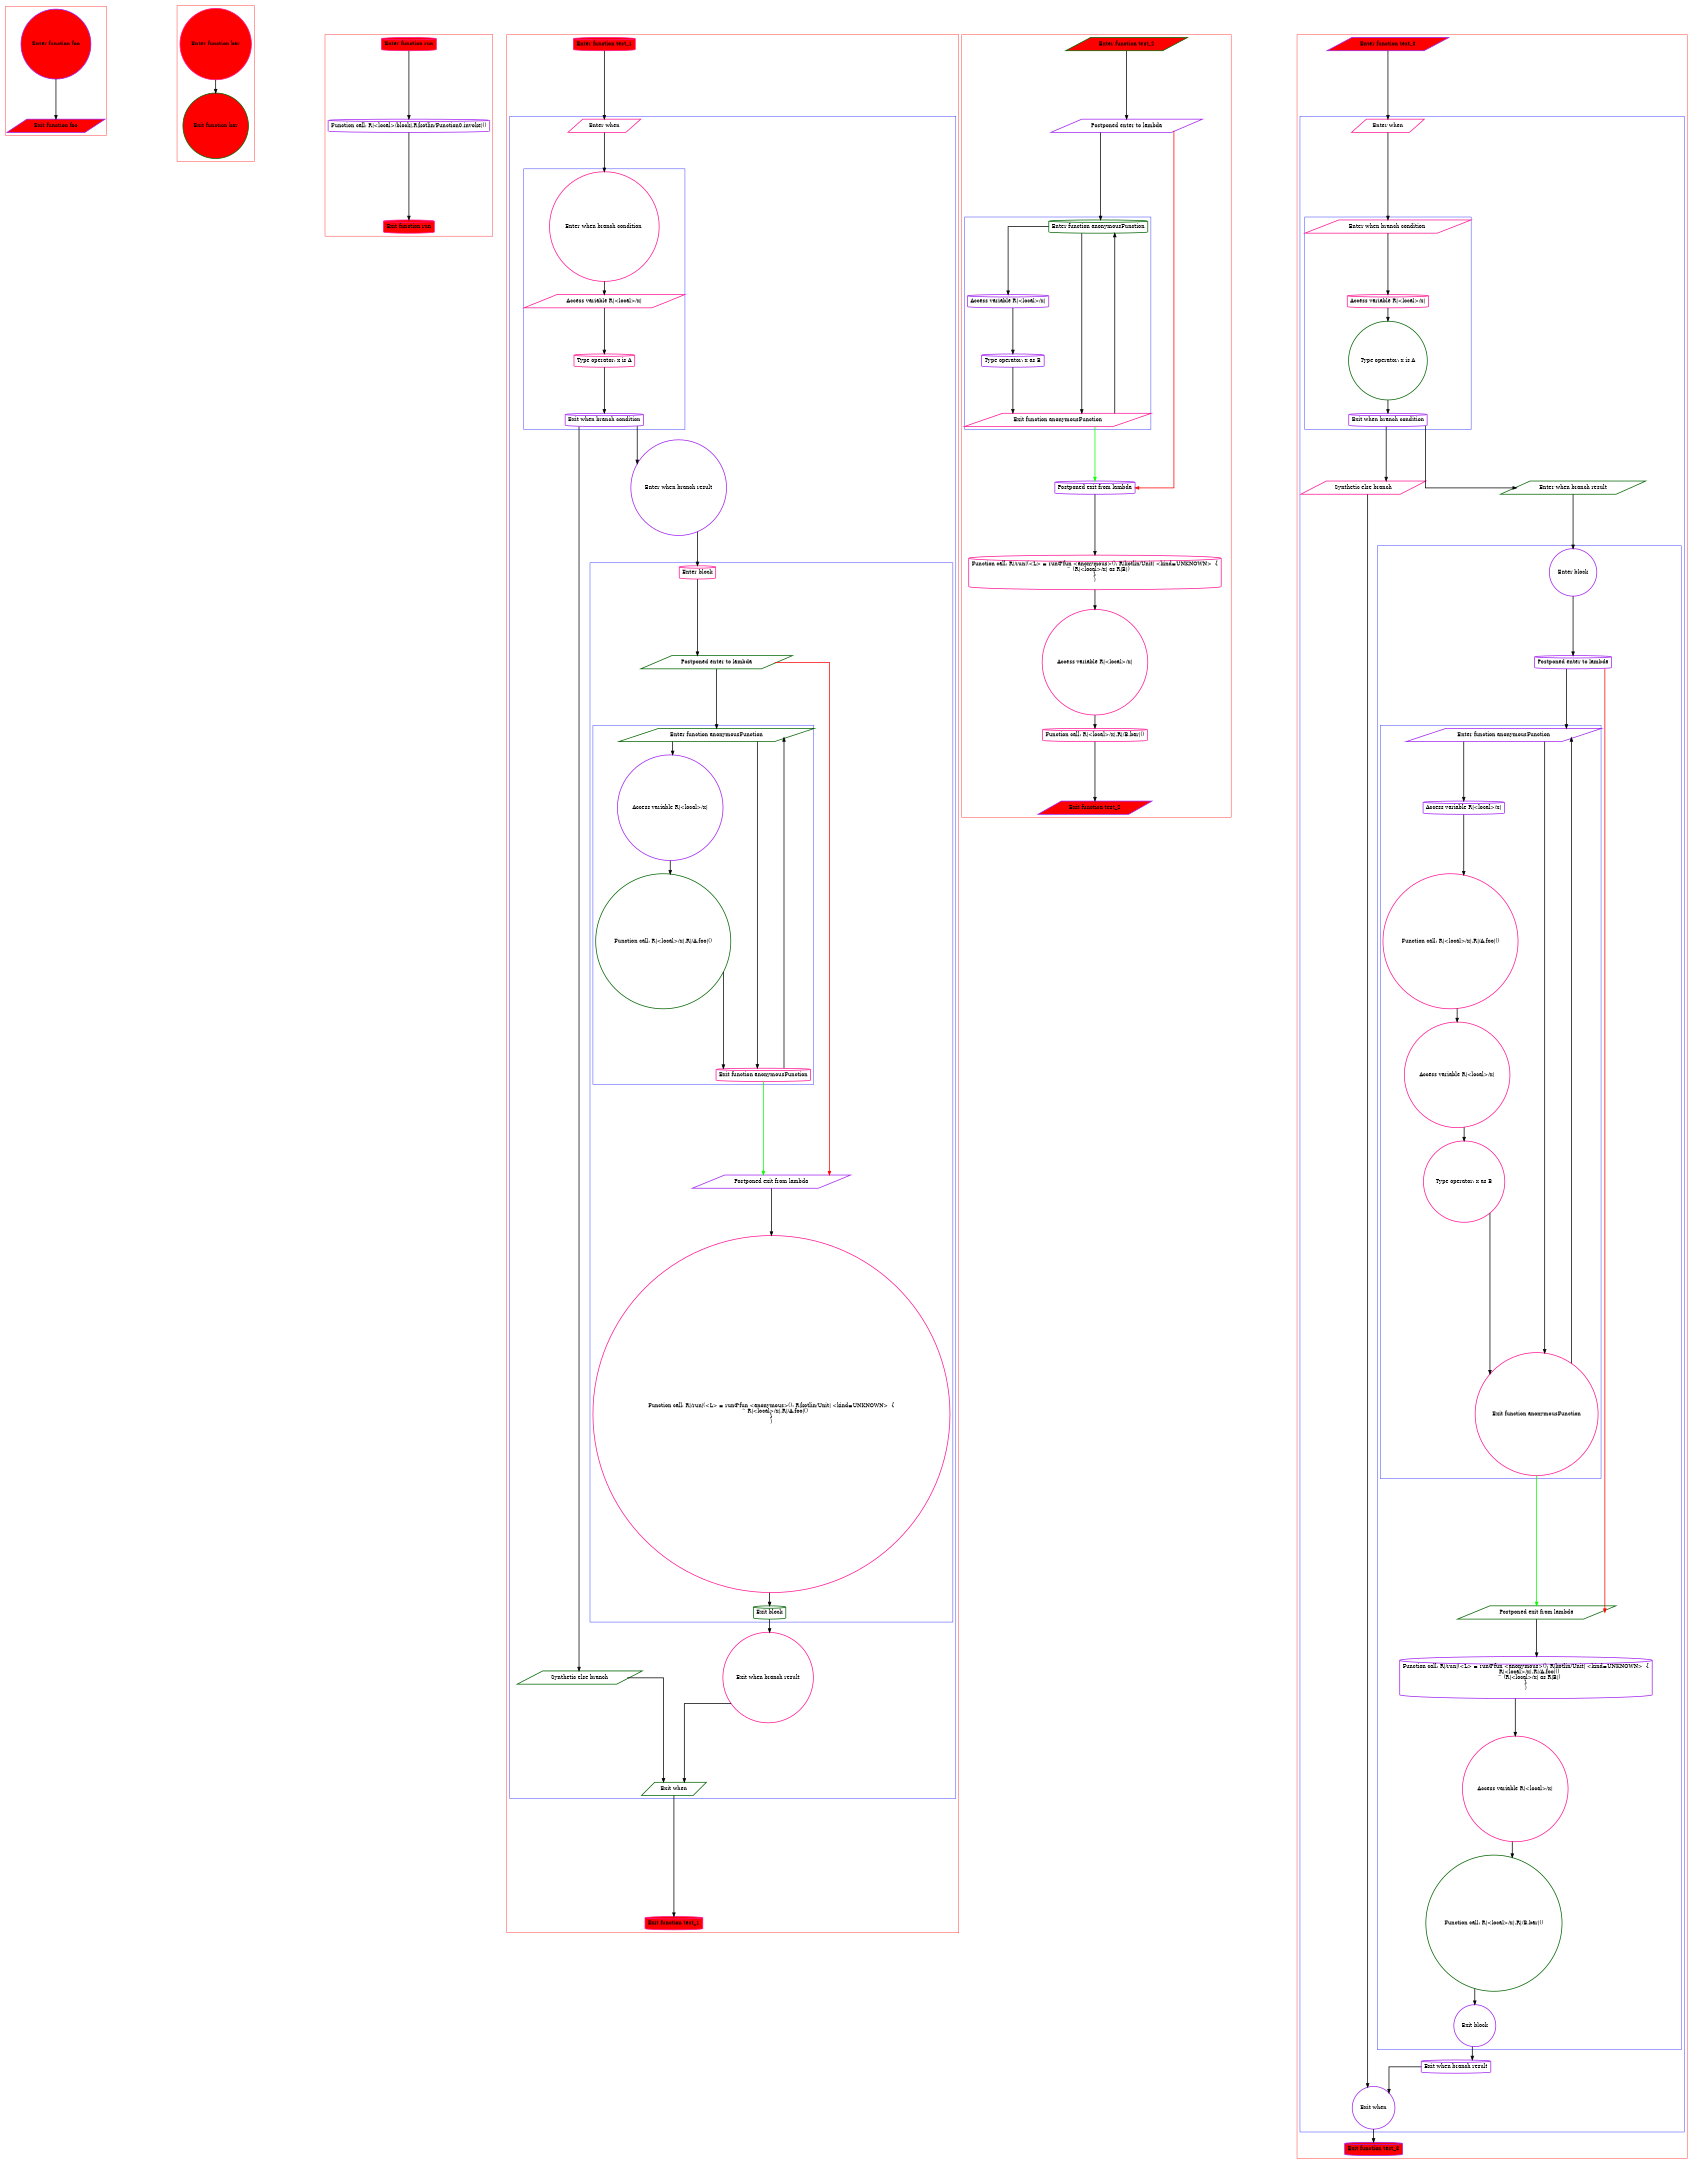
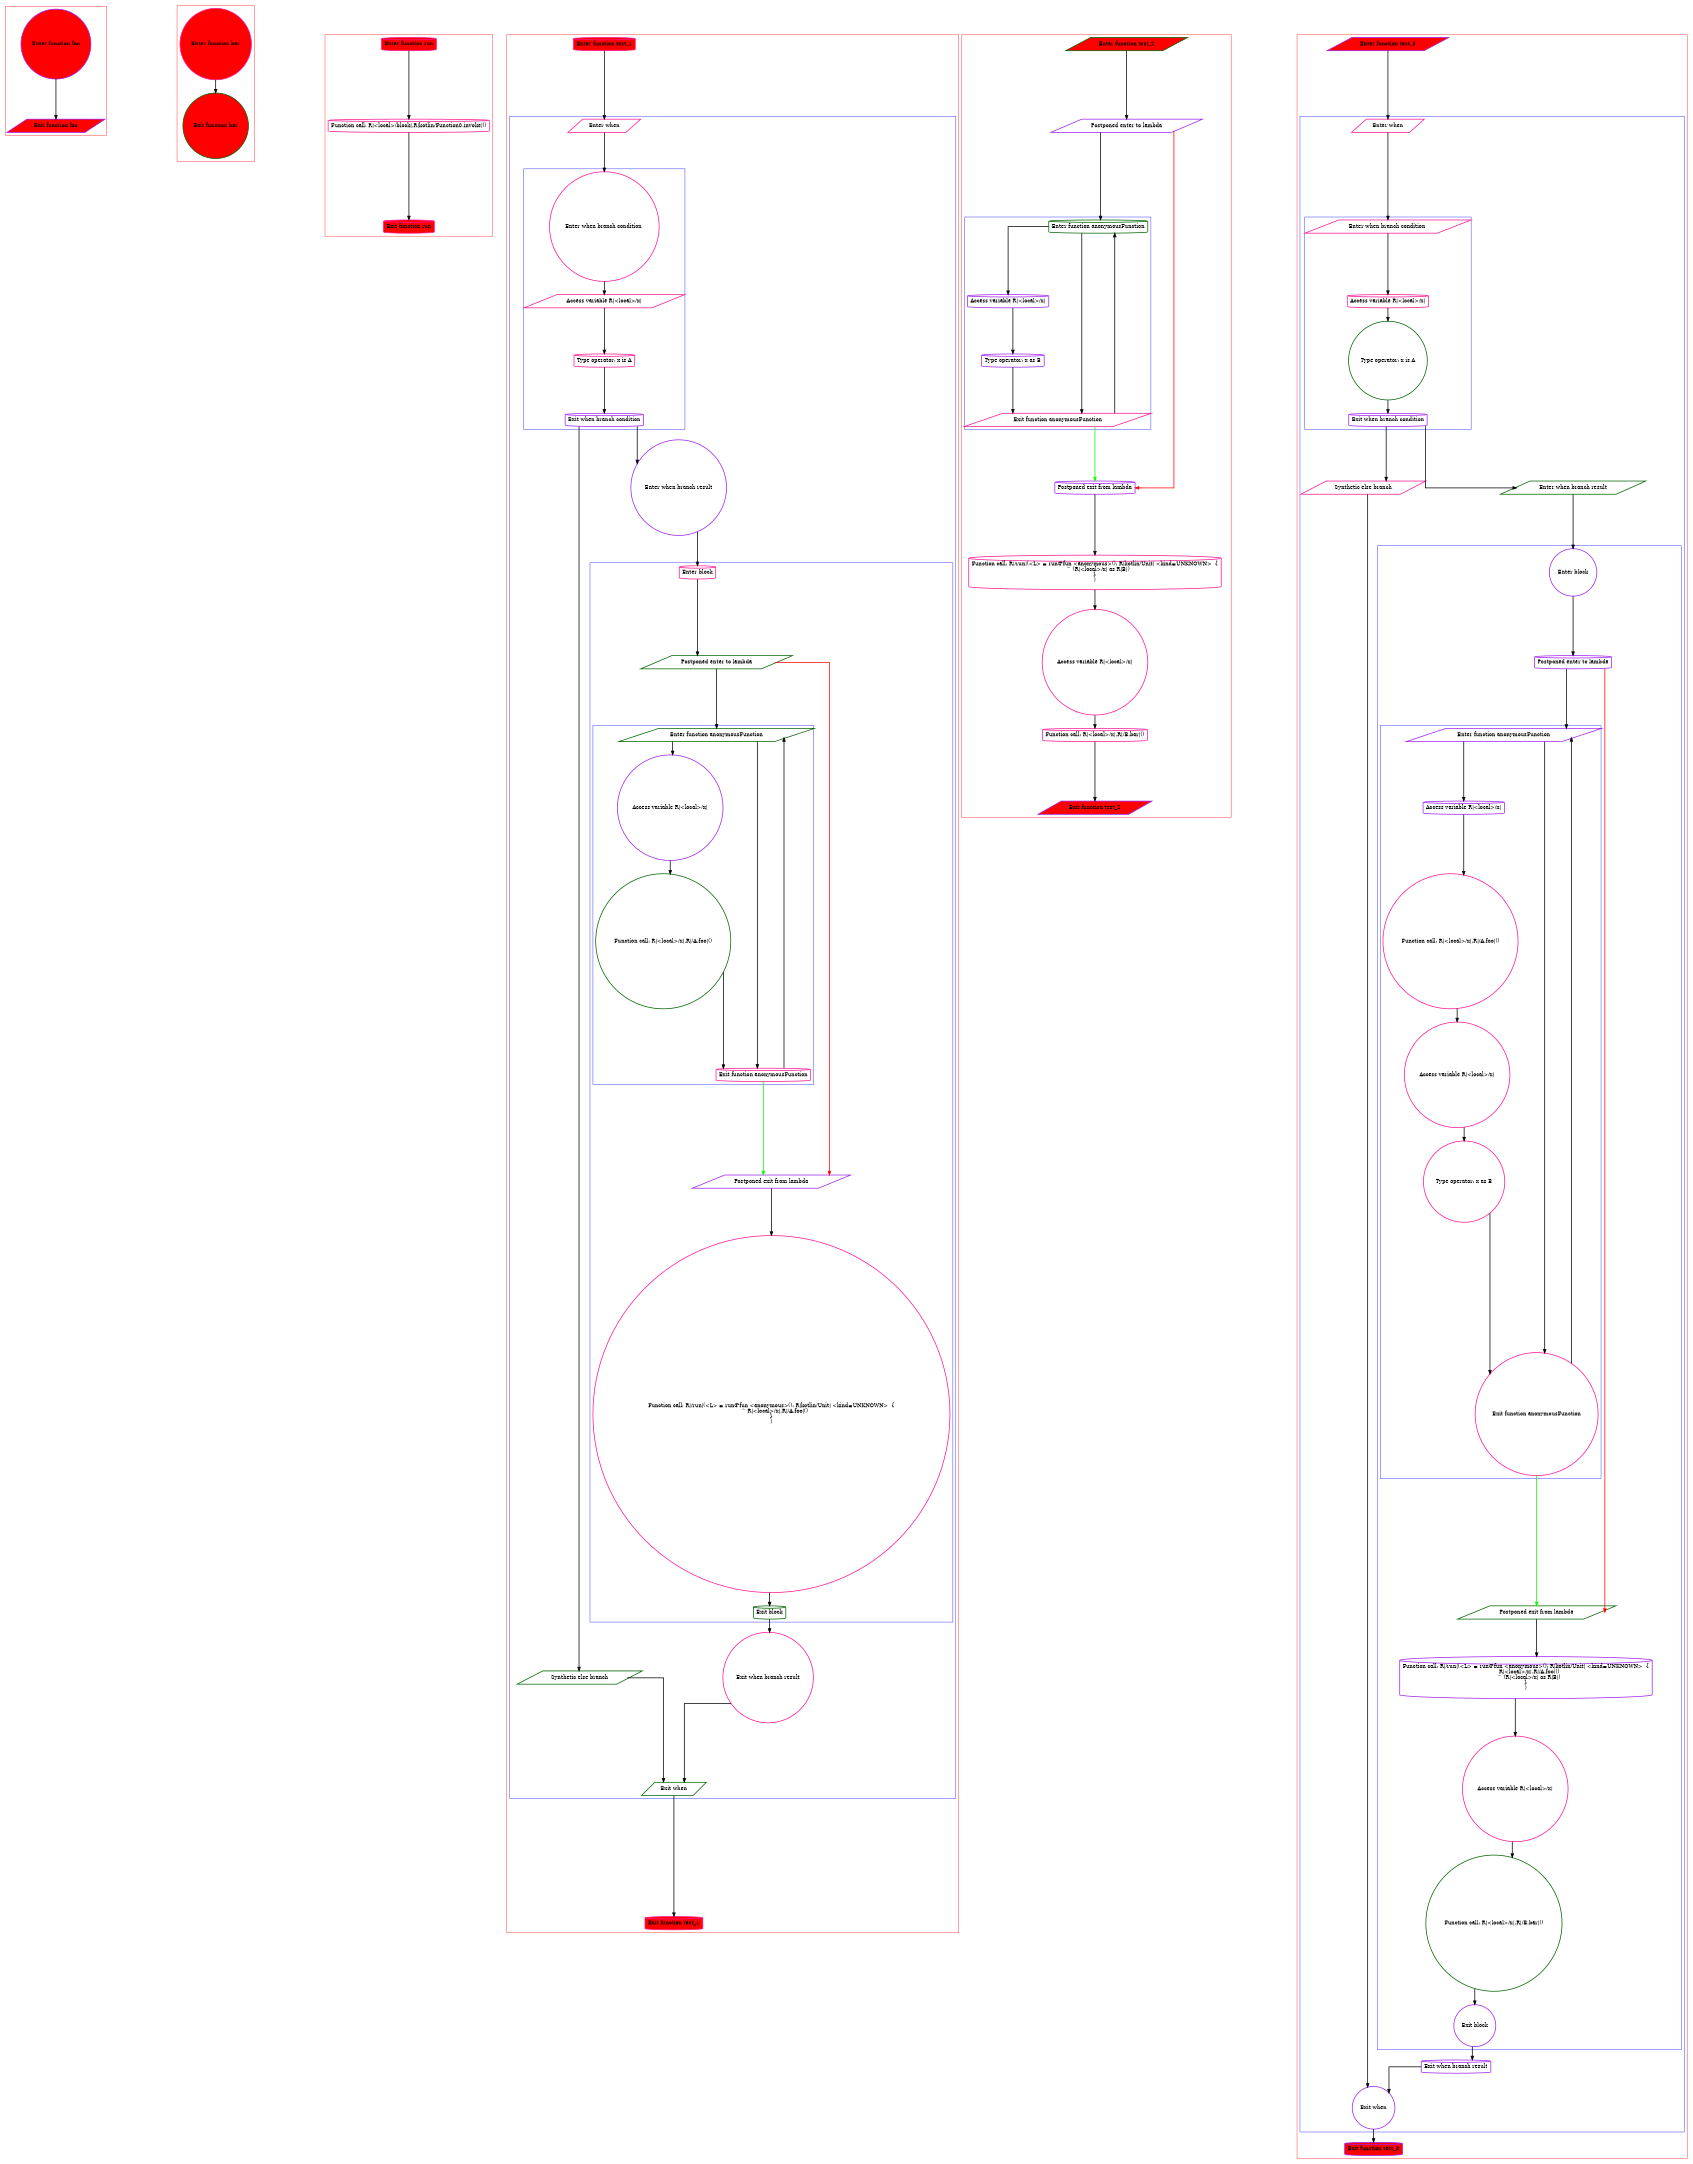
node "Function call: R|<local>/block|.R|kotlin/Function0.invoke|()": color purple -> deeppink
